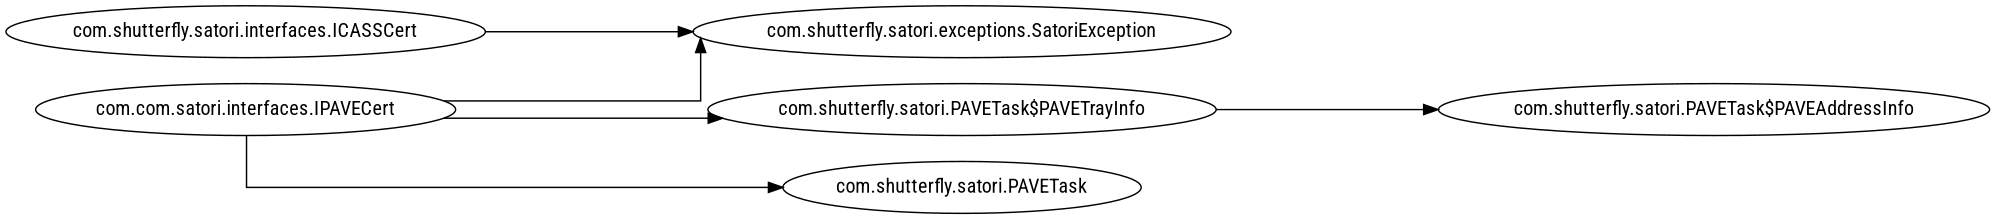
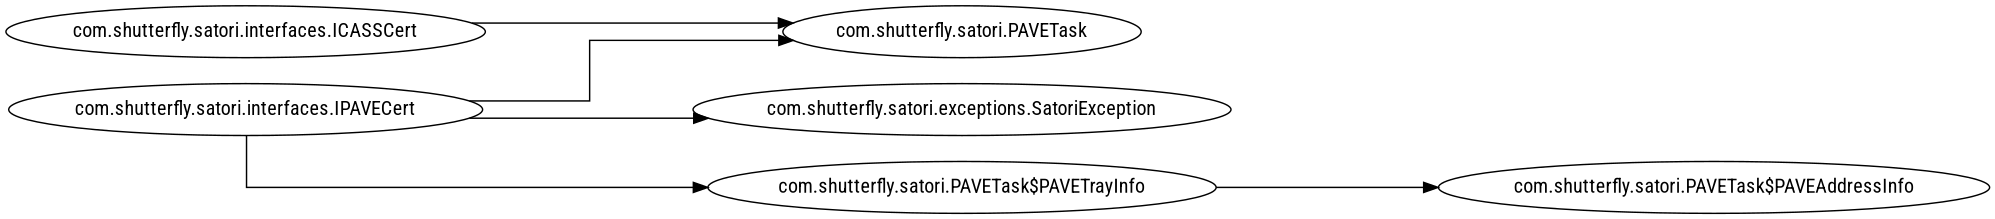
edge "com.shutterfly.satori.interfaces.ICASSCert" -> "com.shutterfly.satori.exceptions.SatoriException": now "com.shutterfly.satori.interfaces.ICASSCert" -> "com.shutterfly.satori.PAVETask"
node "com.com.satori.interfaces.IPAVECert": label "com.com.satori.interfaces.IPAVECert" -> "com.shutterfly.satori.interfaces.IPAVECert"
